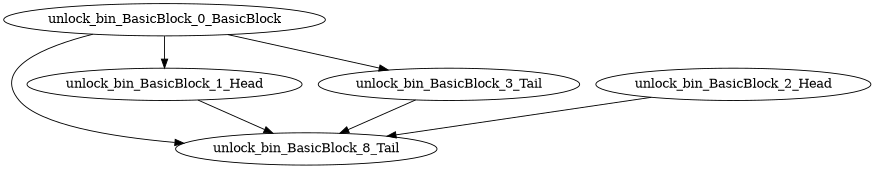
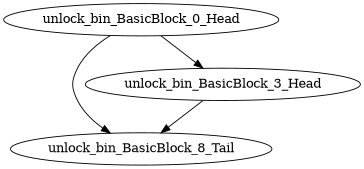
node "unlock_bin_BasicBlock_0_BasicBlock": label "unlock_bin_BasicBlock_0_BasicBlock" -> "unlock_bin_BasicBlock_0_Head"
node "unlock_bin_BasicBlock_1_Head": removed
node "unlock_bin_BasicBlock_3_Tail": label "unlock_bin_BasicBlock_3_Tail" -> "unlock_bin_BasicBlock_3_Head"
node "unlock_bin_BasicBlock_2_Head": removed
